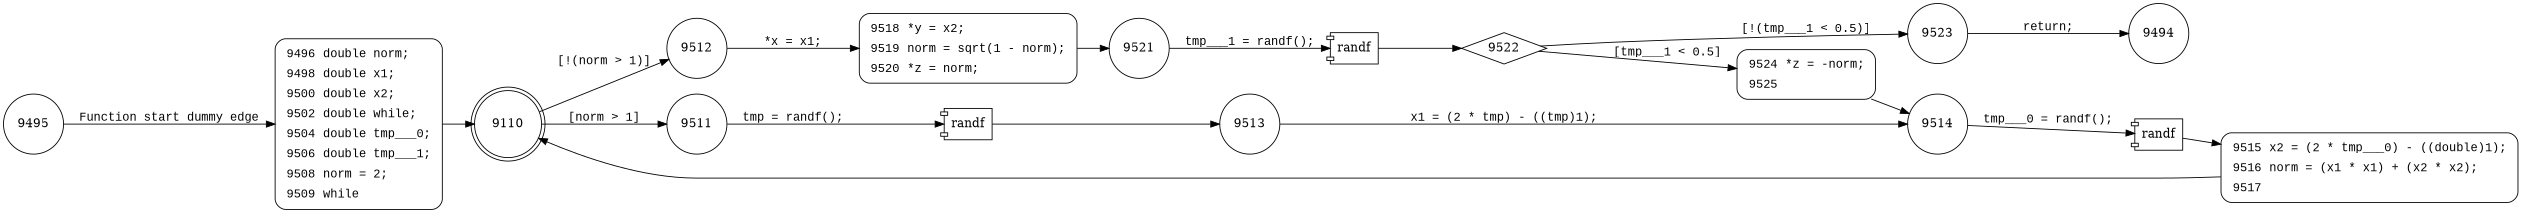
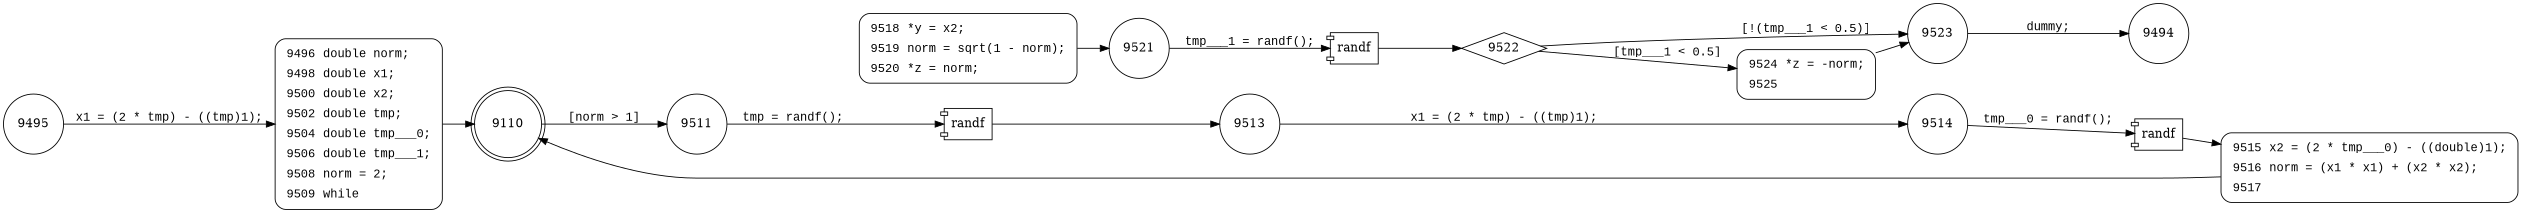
edge "9523" -> "9494": label "return;" -> "dummy;"
node "9512": removed
edge "9524" -> "9514": now "9524" -> "9523"
node "9496": text "double while;" -> "double tmp;"
edge "9495" -> "9496": label "Function start dummy edge" -> "x1 = (2 * tmp) - ((tmp)1);"
